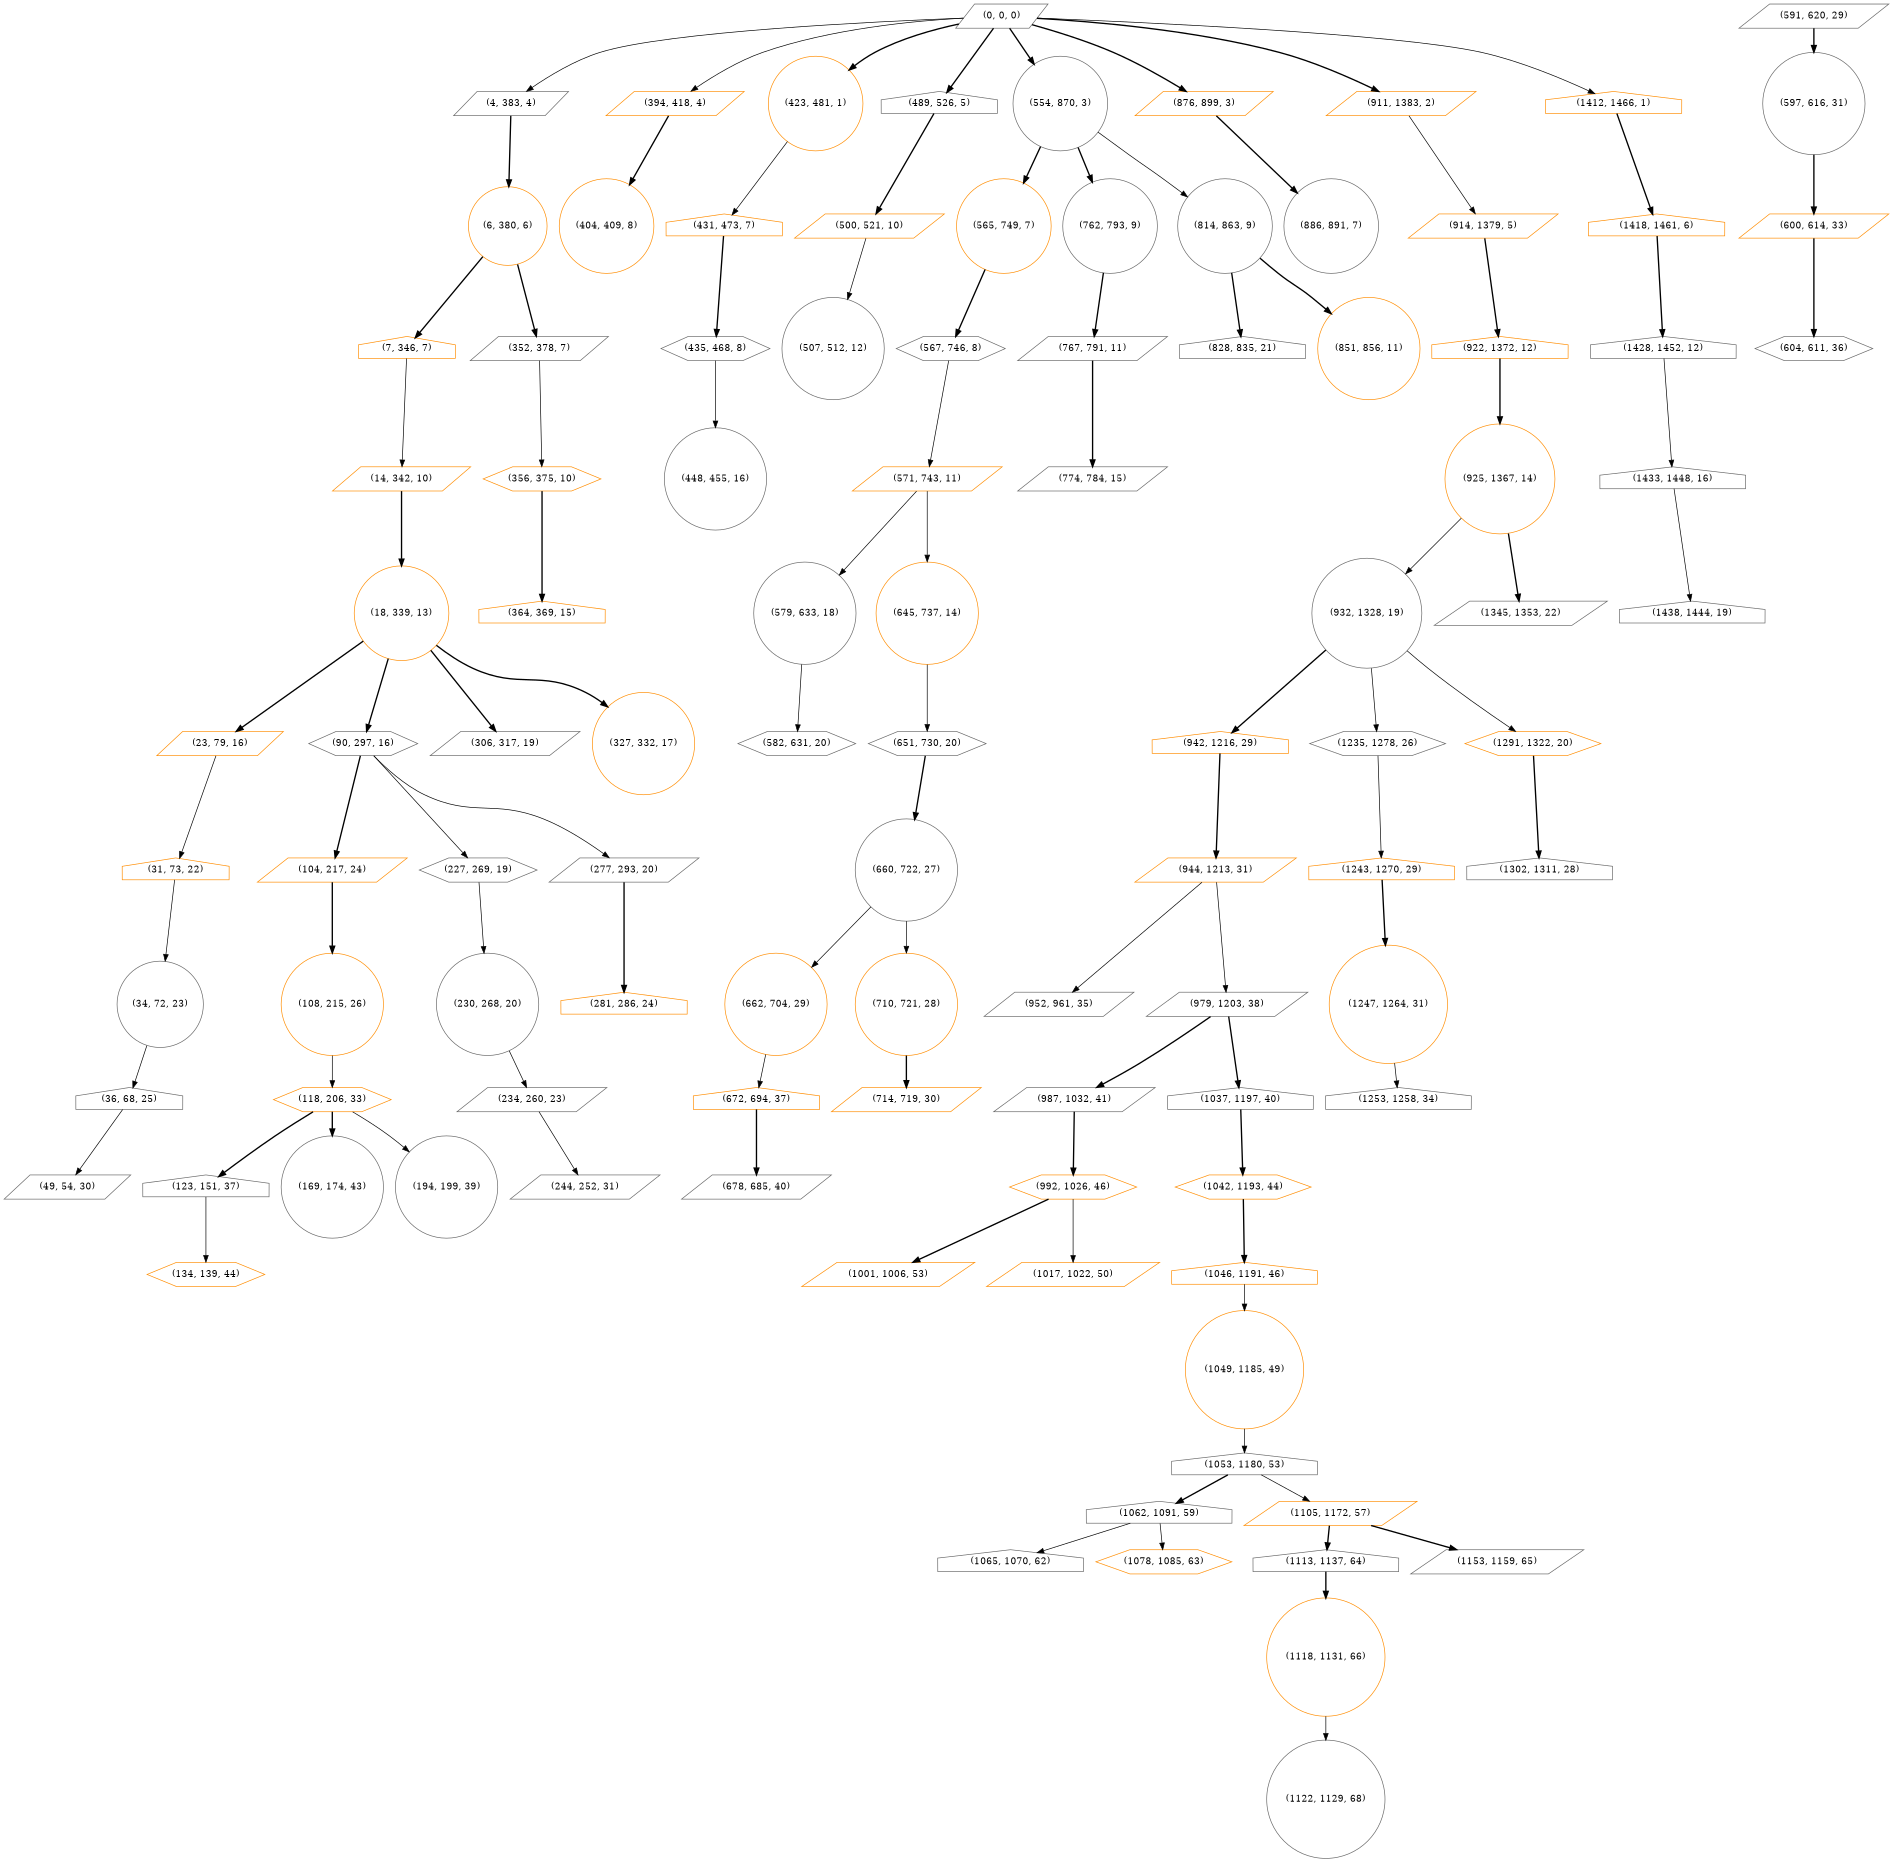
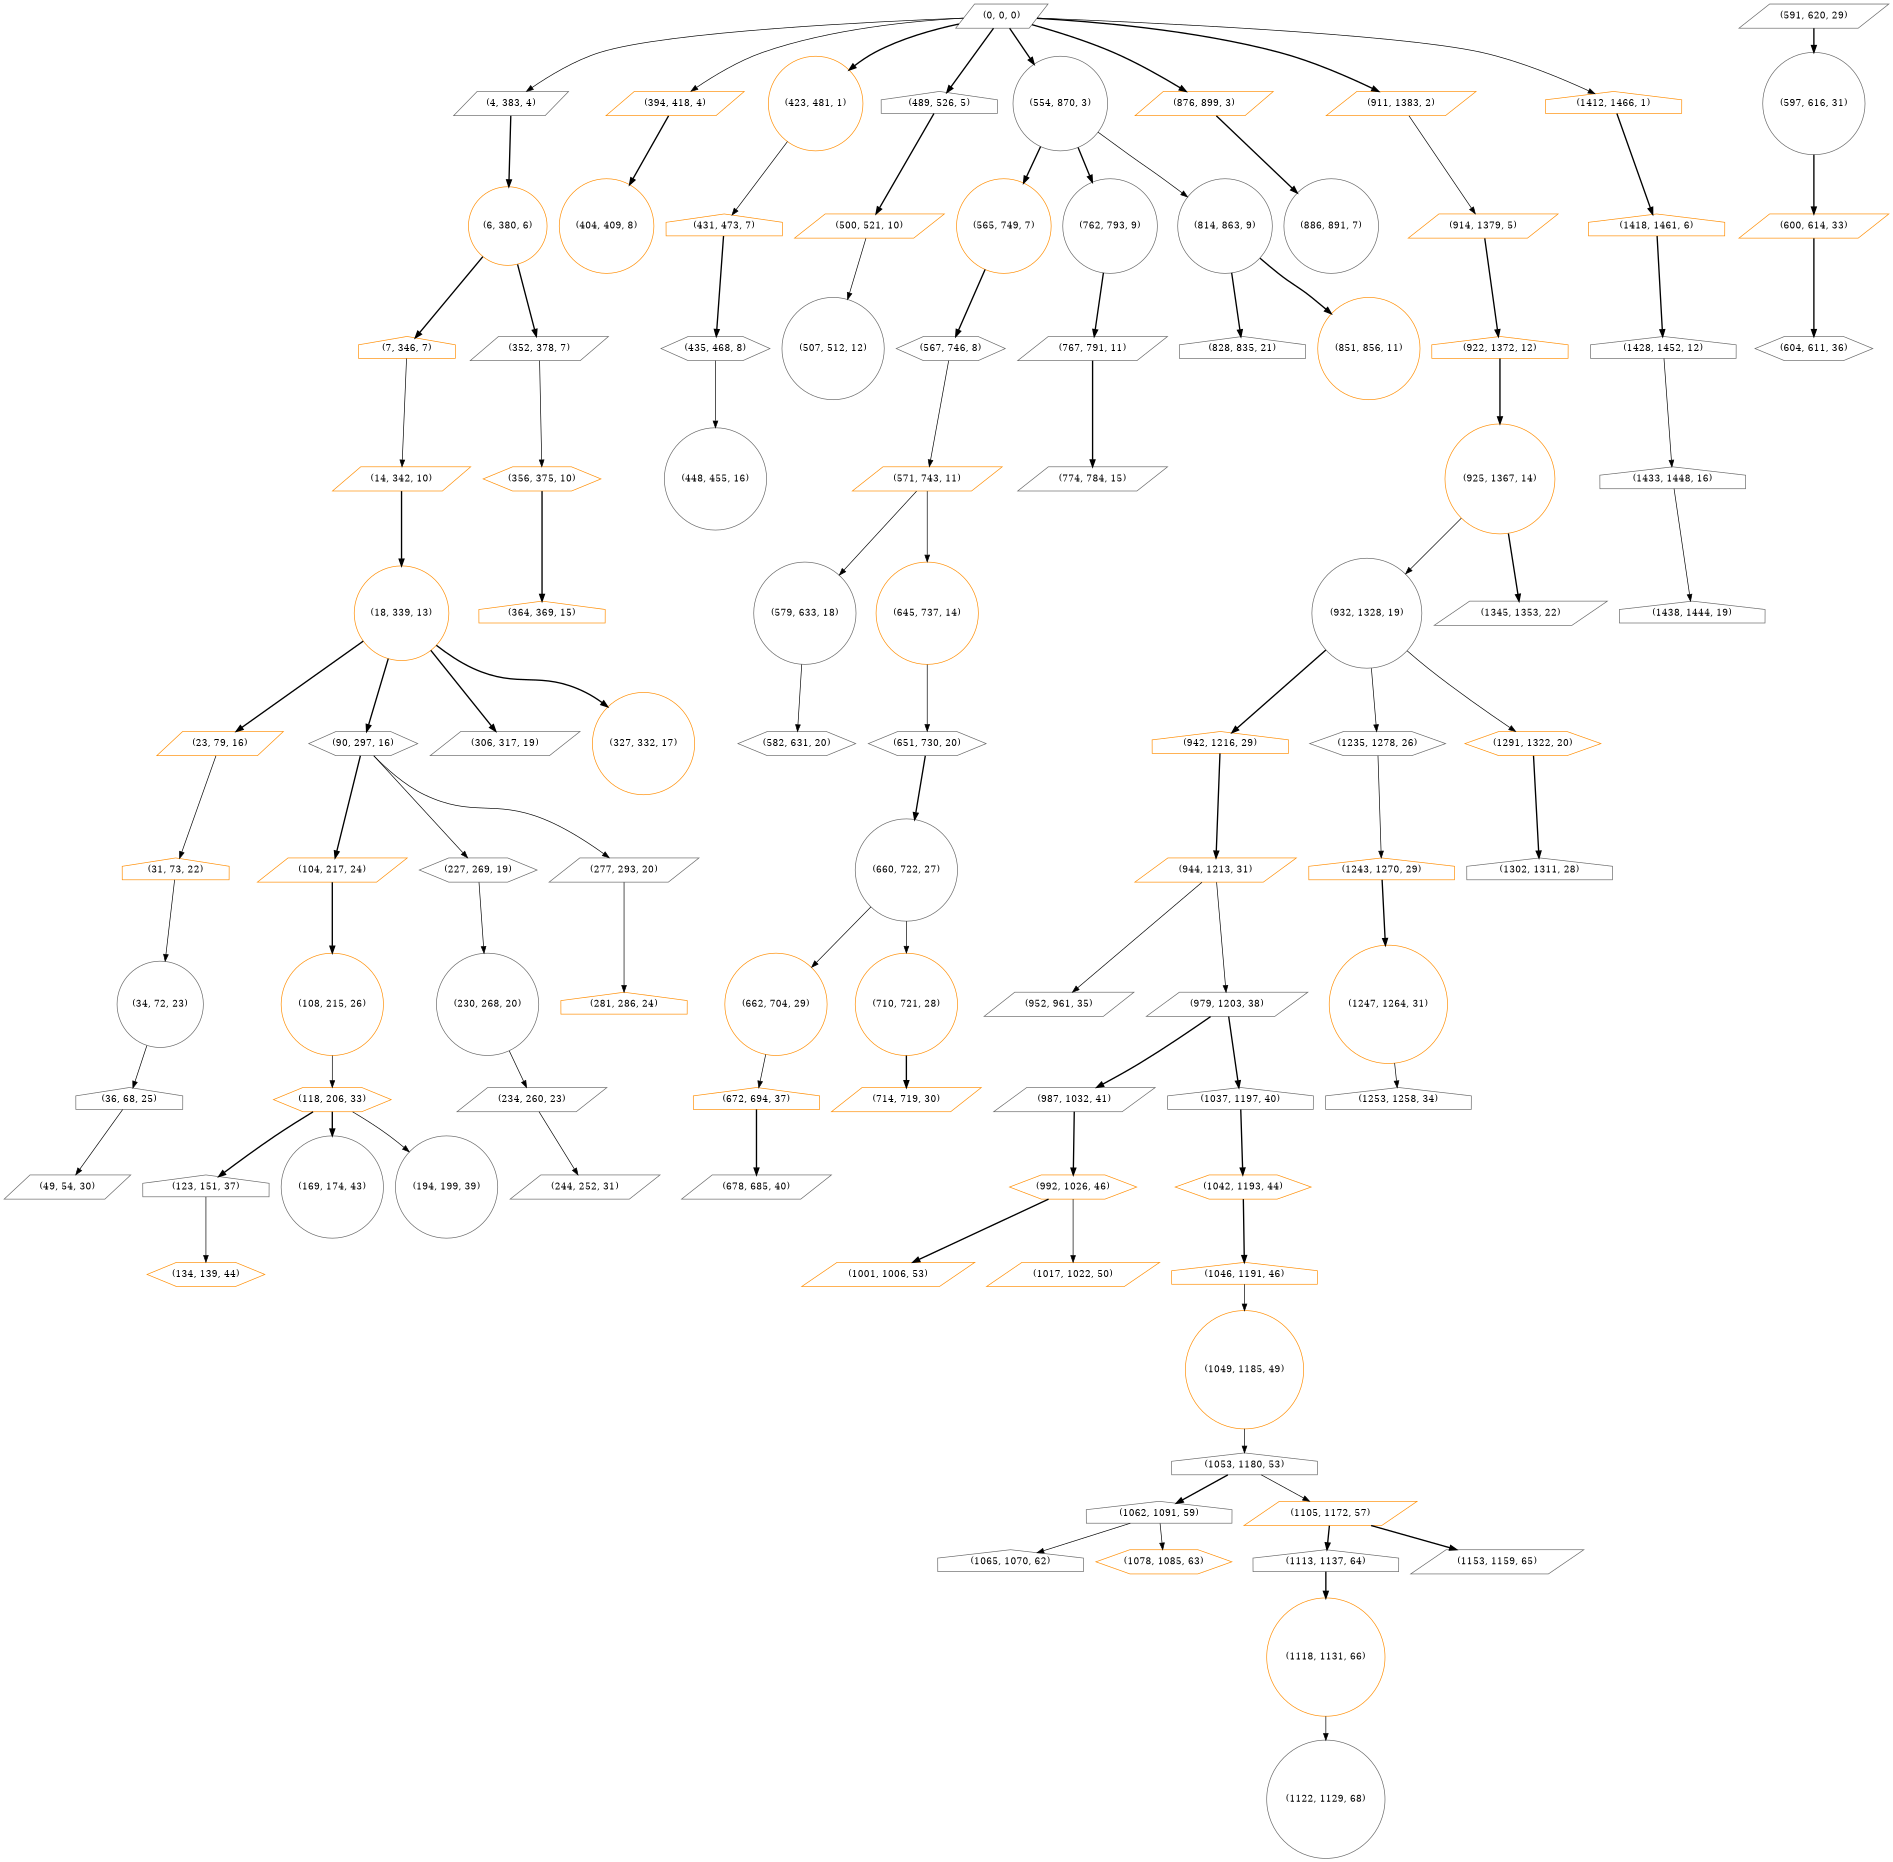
edge "(277, 293, 20)" -> "(281, 286, 24)": style bold -> solid
